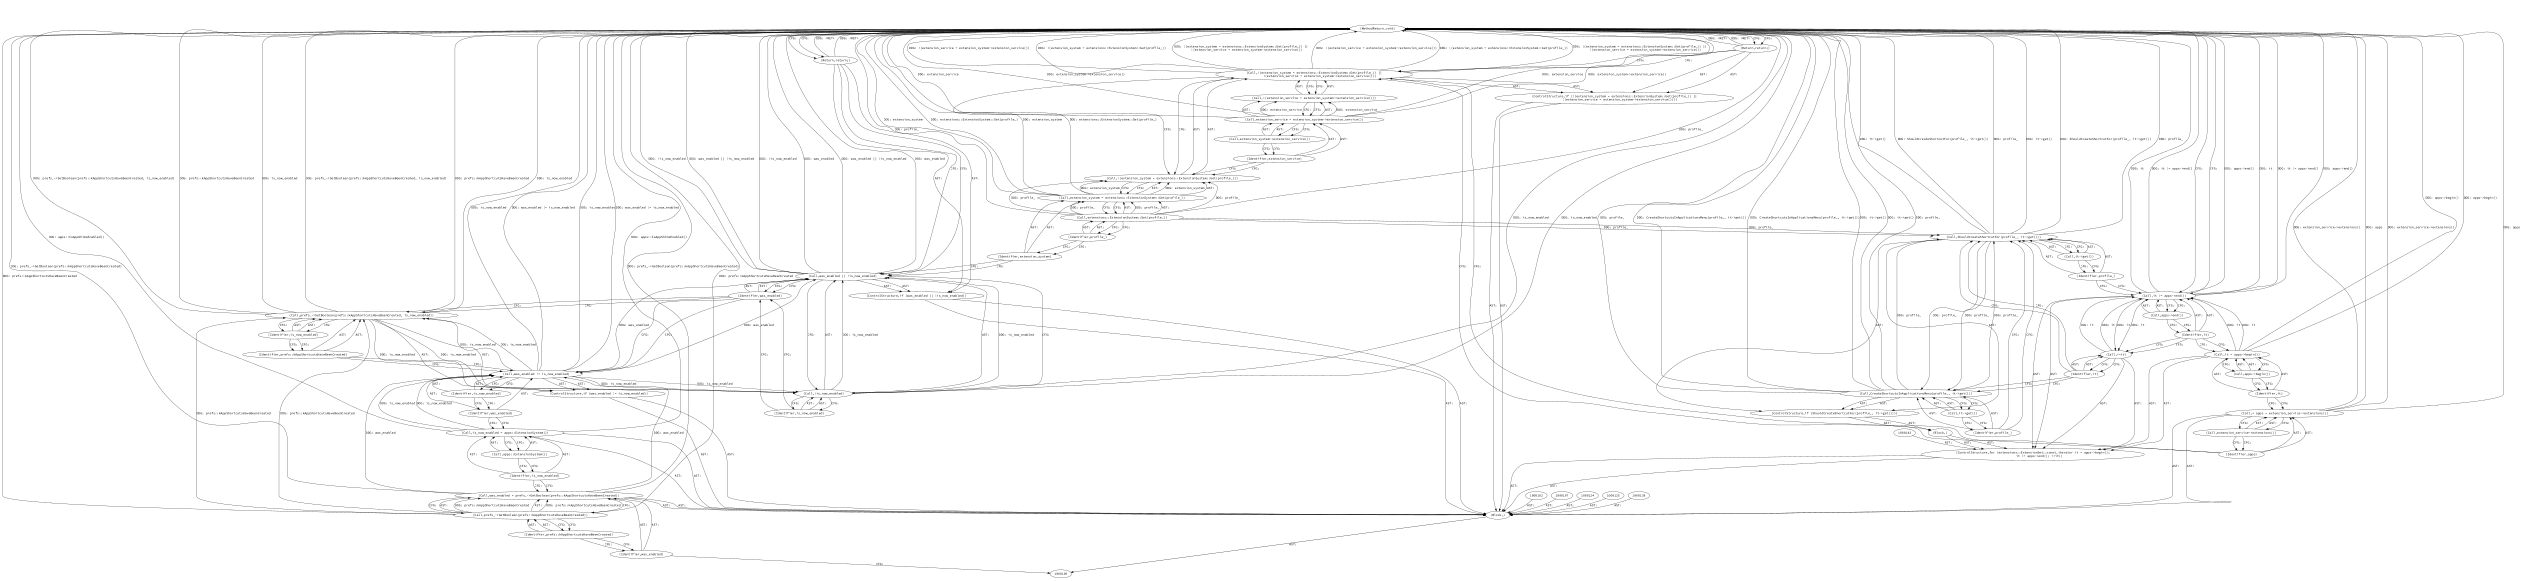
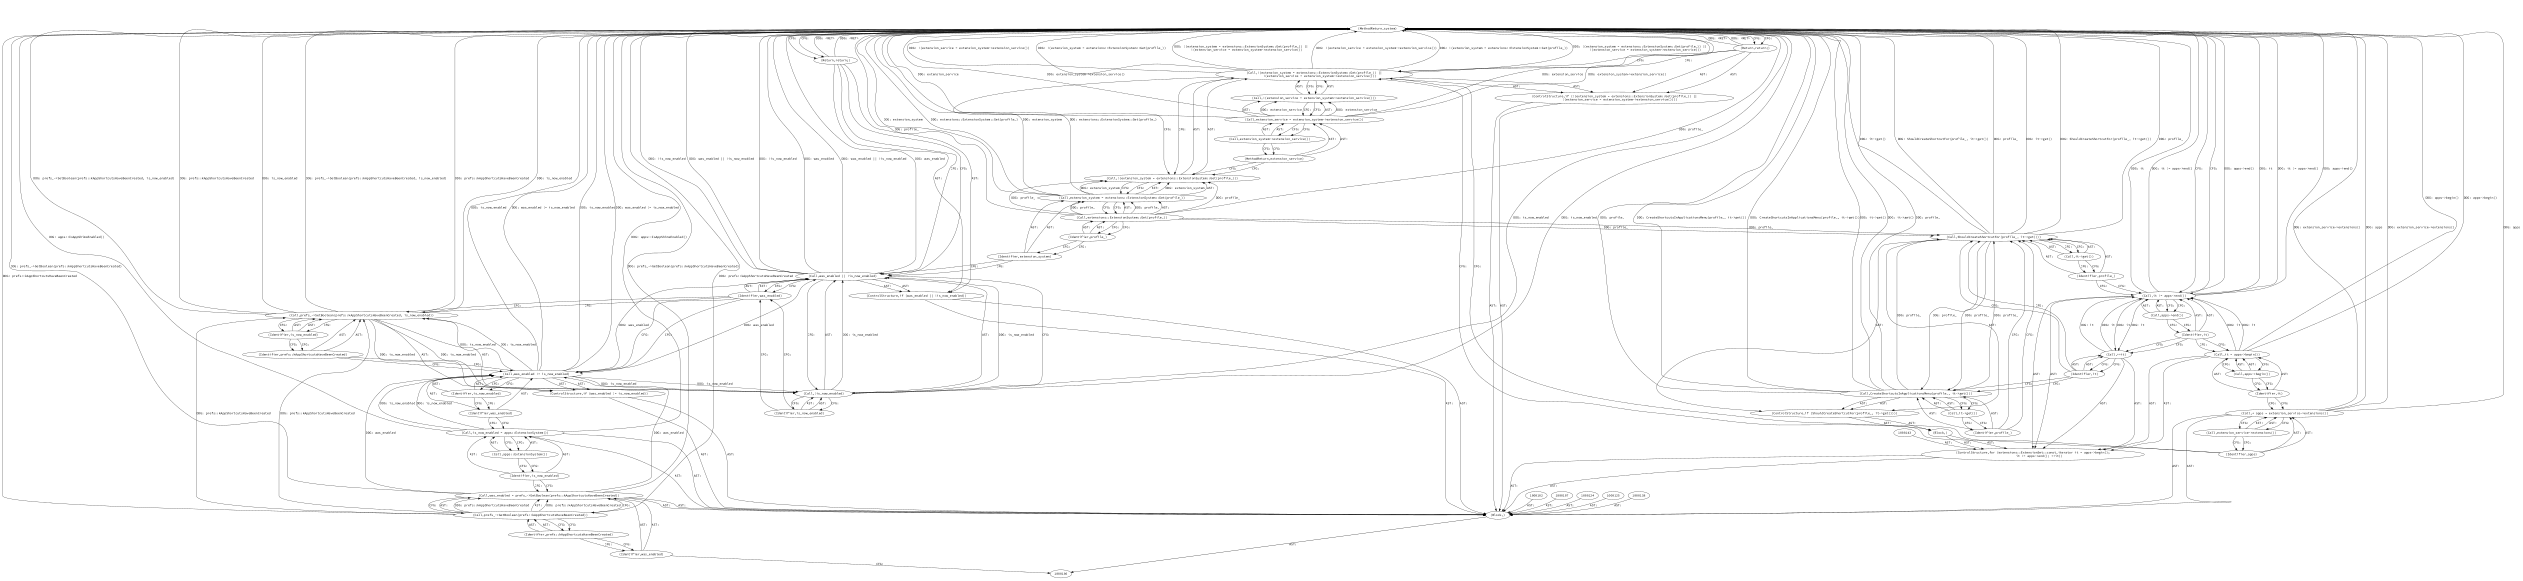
node "(MethodReturn,void)": label "(MethodReturn,void)" -> "(MethodReturn,system)"
node "(Identifier,extension_service)": label "(Identifier,extension_service)" -> "(MethodReturn,extension_service)"
